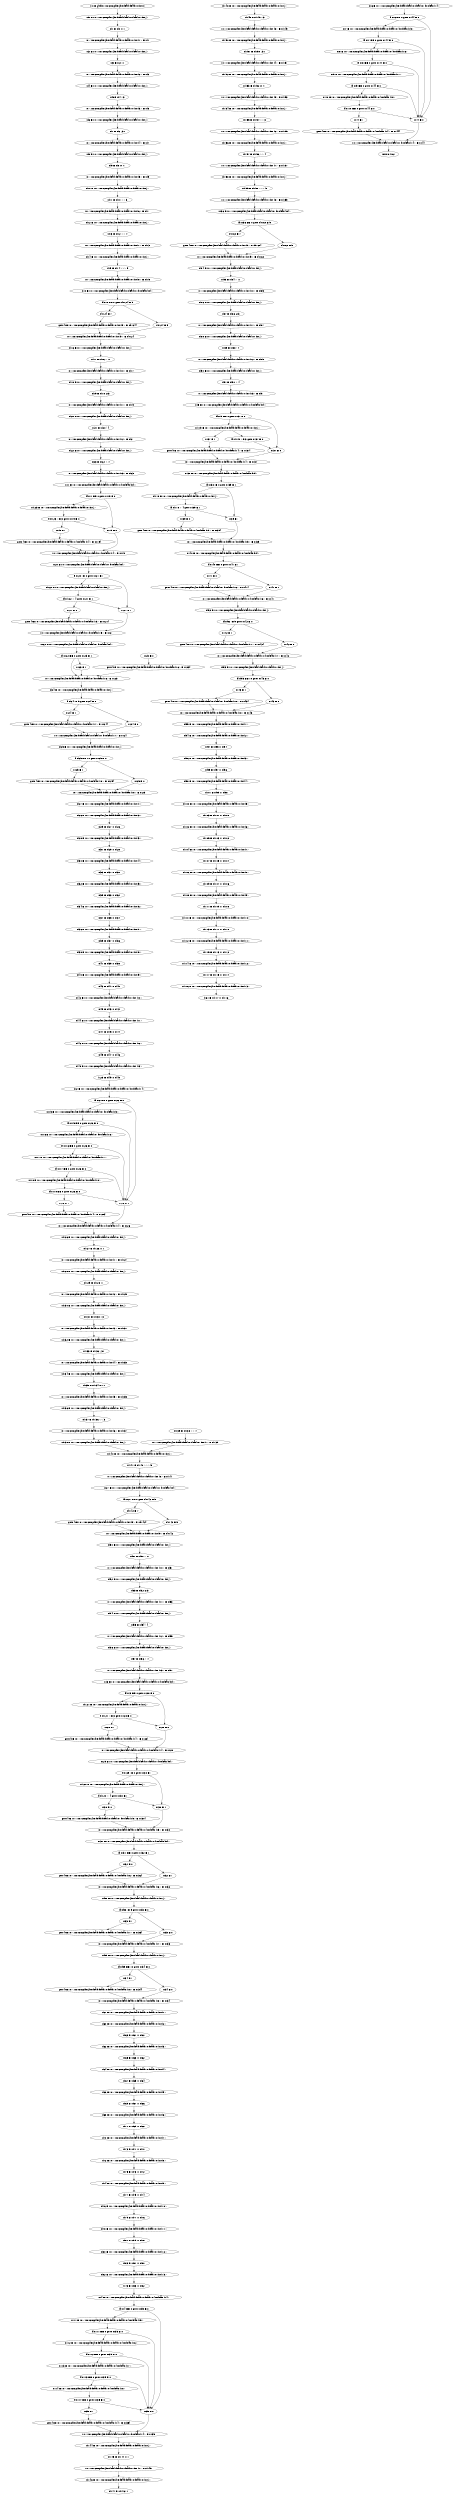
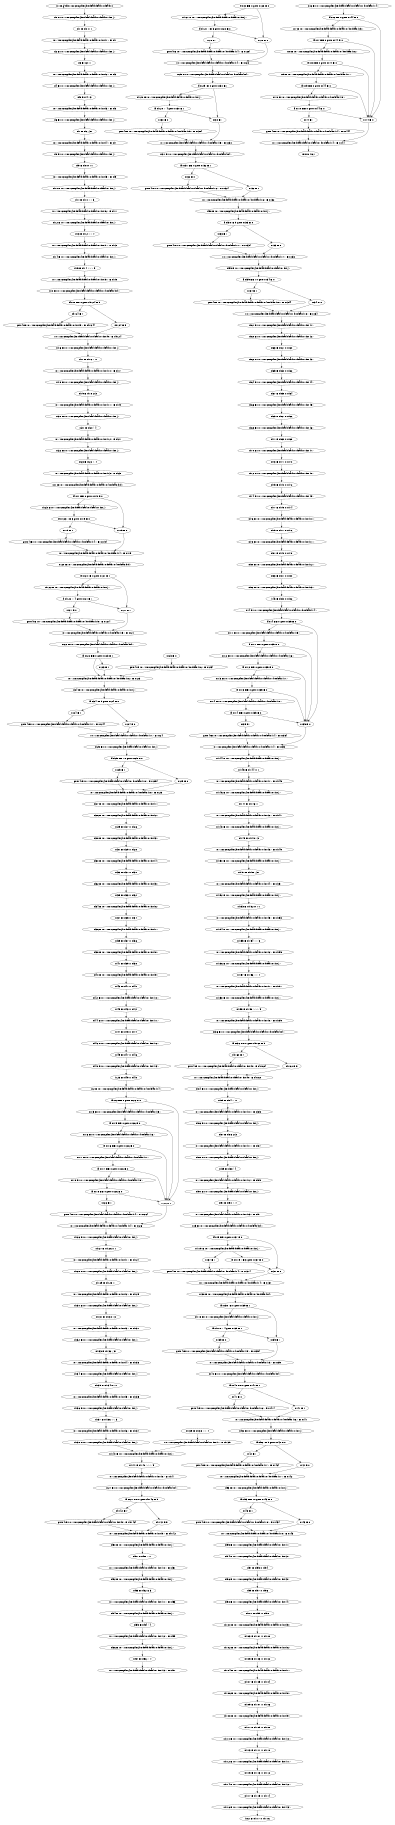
node "r0 := @this: vm.compiler.jbe.dead.dead10.int10": label "r0 := @this: vm.compiler.jbe.dead.dead10.int10" -> "r0 := @this: vm.compiler.jbe.dead.dead10.dead10"
node "r0.<vm.compiler.jbe.dead.dead10.dead10: int i2> = $i147": added
node "$z3 = r0.<vm.compiler.jbe.dead.dead10.dead10: boolean bol>": removed
